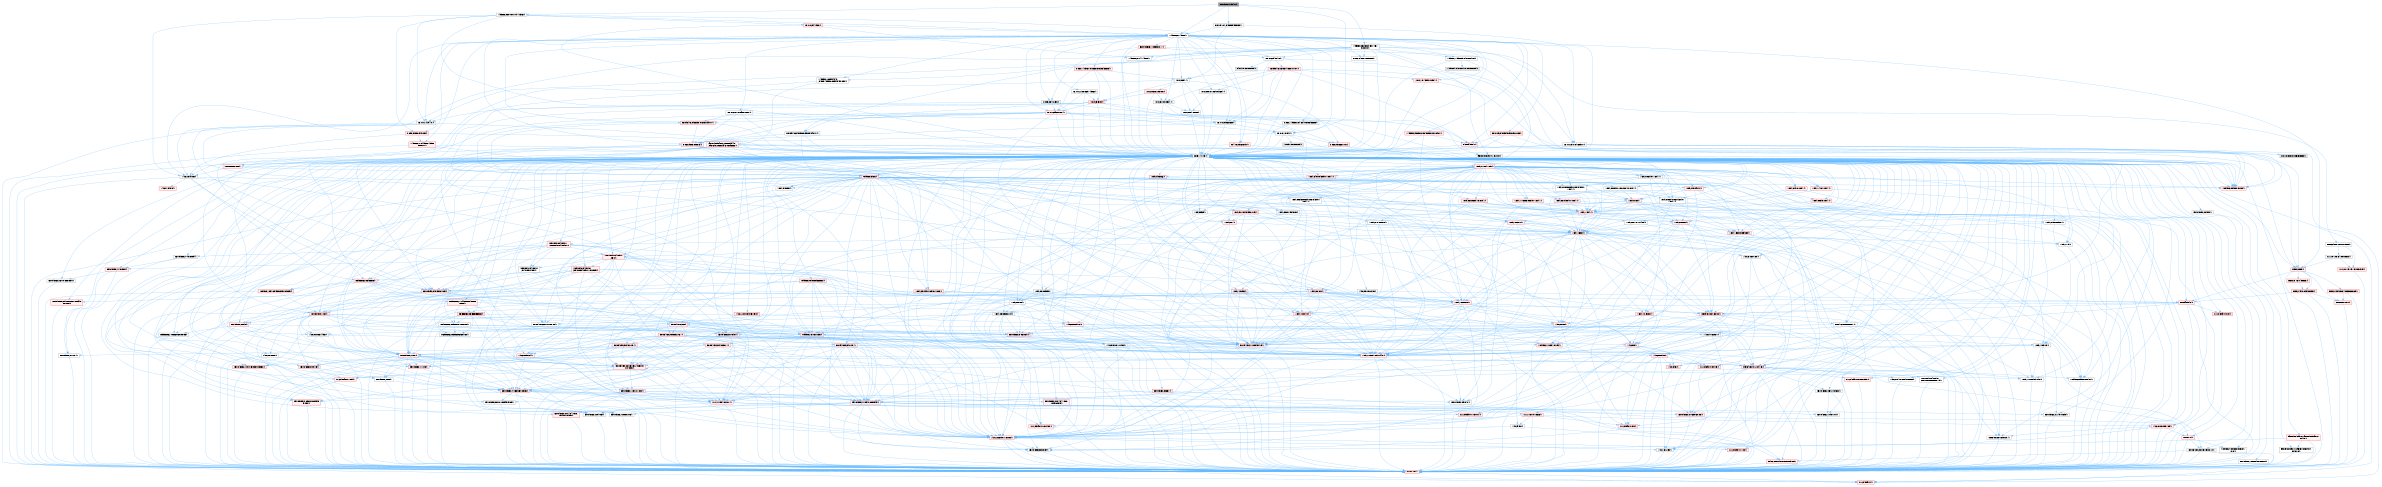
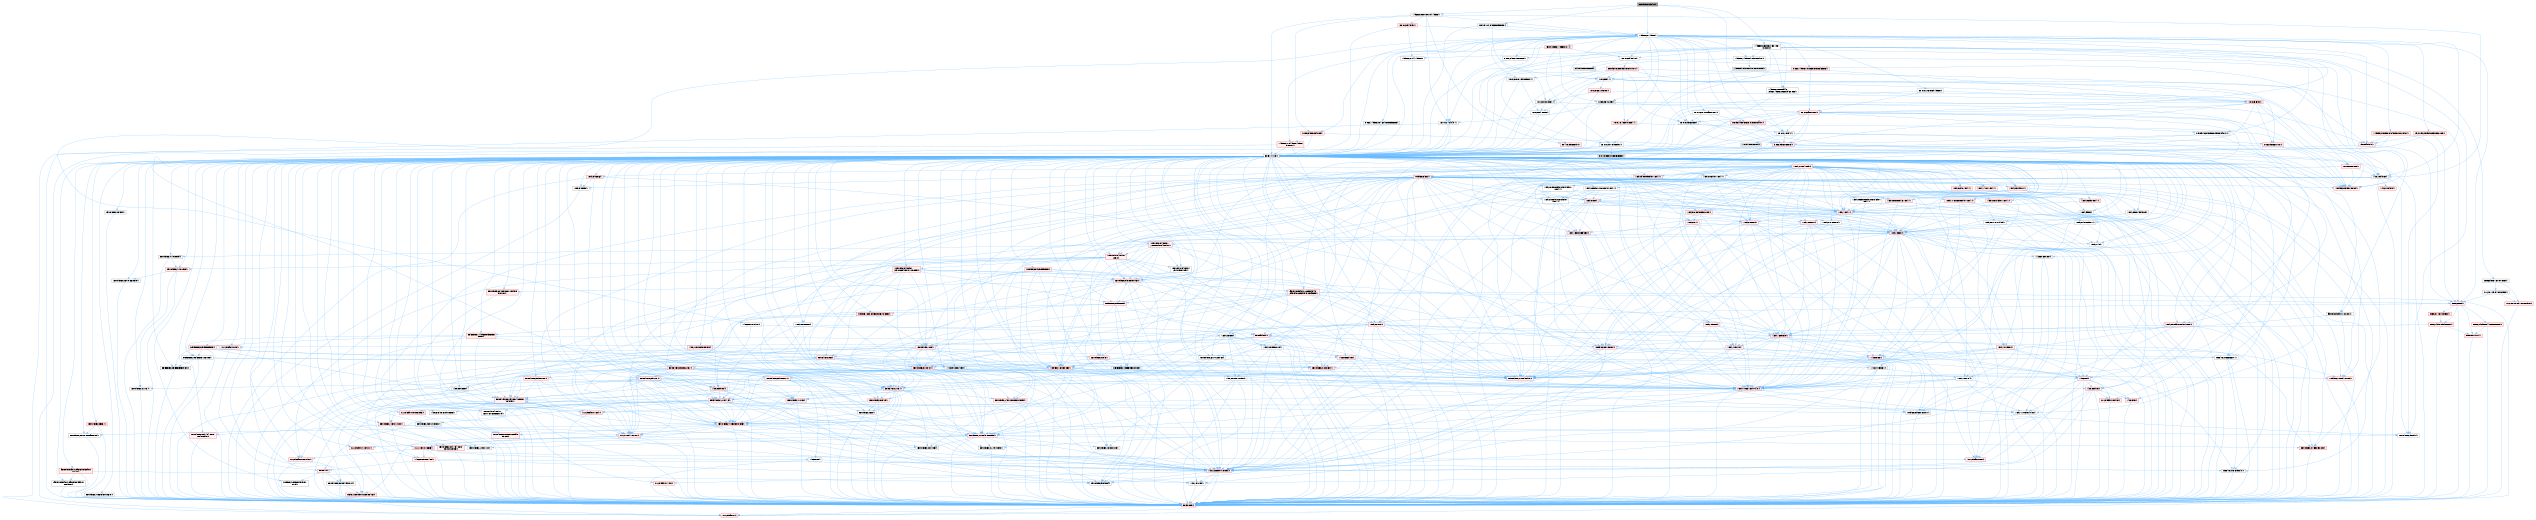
edge "GenericPlatform/Accessibility /GenericAccessibleInterfaces.h" -> "Templates/SharedPointer.h": reversed
edge "Math/Vector4.h" -> "Misc/Parse.h": now "Math/InverseRotationMatrix.h" -> "Misc/Parse.h"
